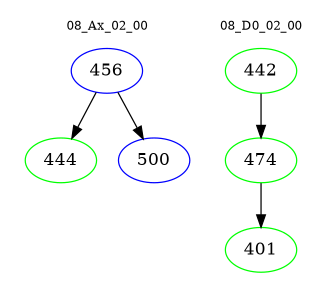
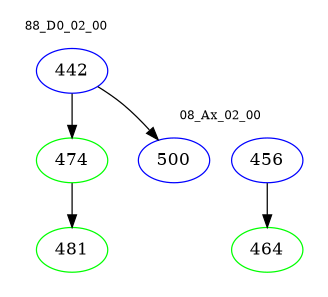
cluster "08_D0_02_00": label "08_D0_02_00" -> "88_D0_02_00"
node "442": color green -> blue
edge "456" -> "500": now "442" -> "500"
node "444": label "444" -> "464"
node "401": label "401" -> "481"
